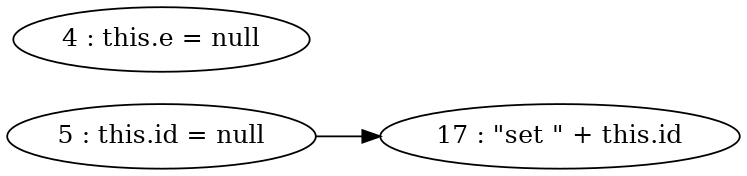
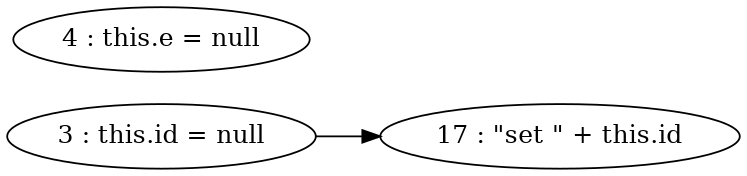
node "5 : this.id = null": label "5 : this.id = null" -> "3 : this.id = null"
